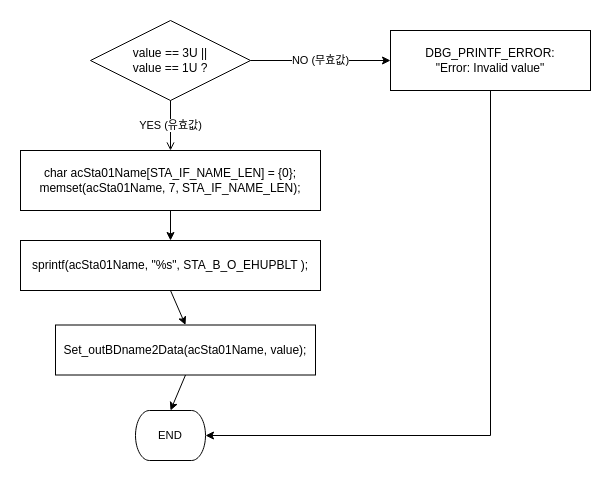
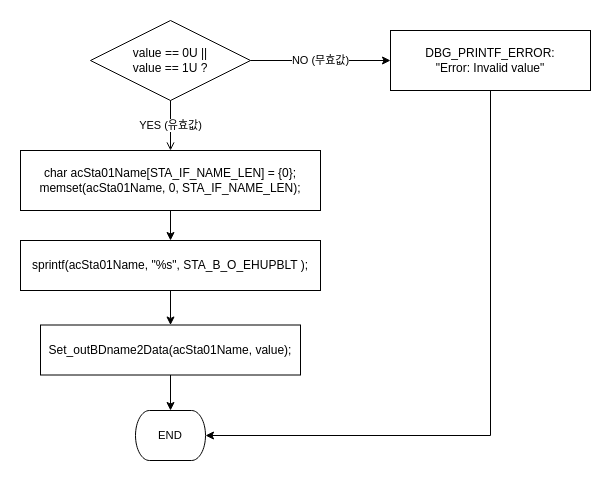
node "value == 3U || value == 1U ?": label "value == 3U || value == 1U ?" -> "value == 0U || value == 1U ?"
node "char acSta01Name[STA_IF_NAME_LEN] = {0}; memset(acSta01Name, 7, STA_IF_NAME_LEN);": label "char acSta01Name[STA_IF_NAME_LEN] = {0}; memset(acSta01Name, 7, STA_IF_NAME_LEN);" -> "char acSta01Name[STA_IF_NAME_LEN] = {0}; memset(acSta01Name, 0, STA_IF_NAME_LEN);"
node "Set_outBDname2Data(acSta01Name, value);": moved (186, 350) -> (171, 350)
